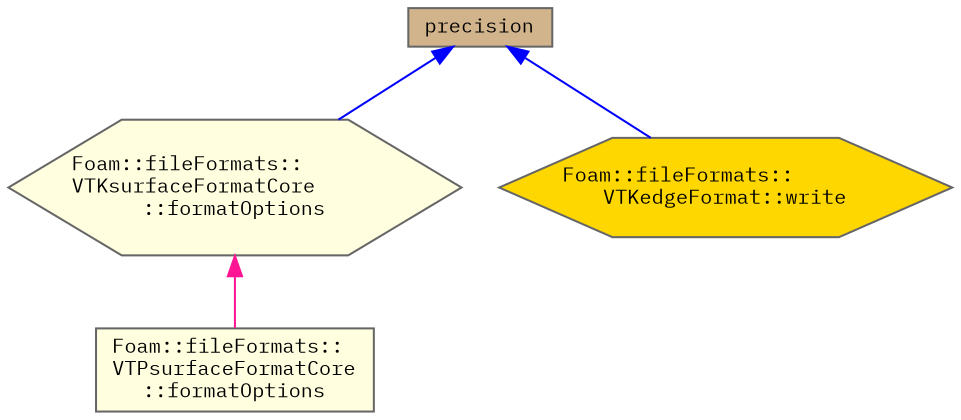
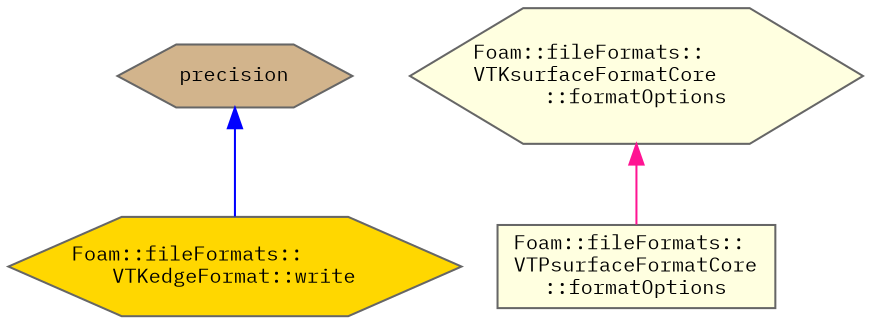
node "precision": shape box -> hexagon
edge "Foam::fileFormats:: VTKsurfaceFormatCore ::formatOptions" -> "precision": removed
